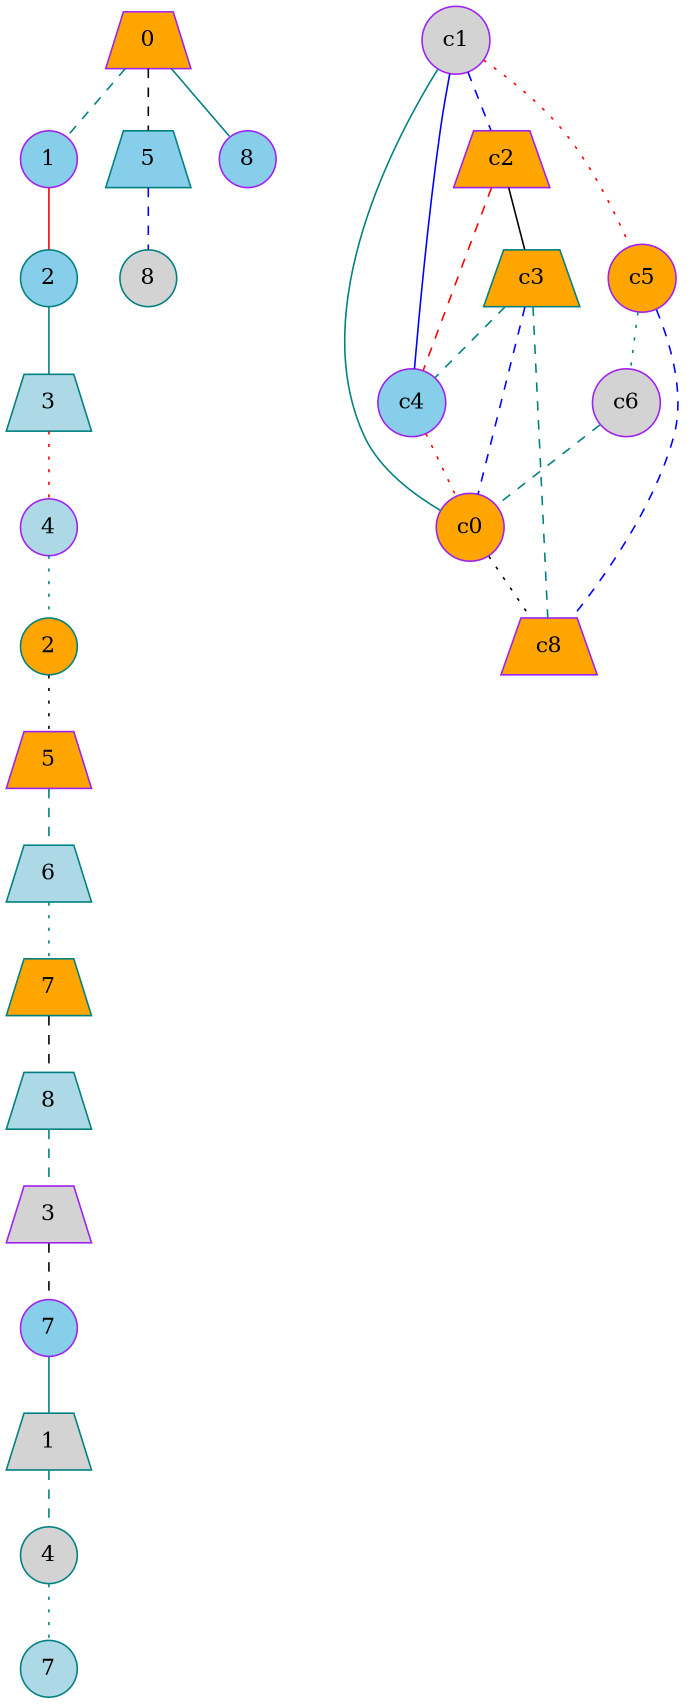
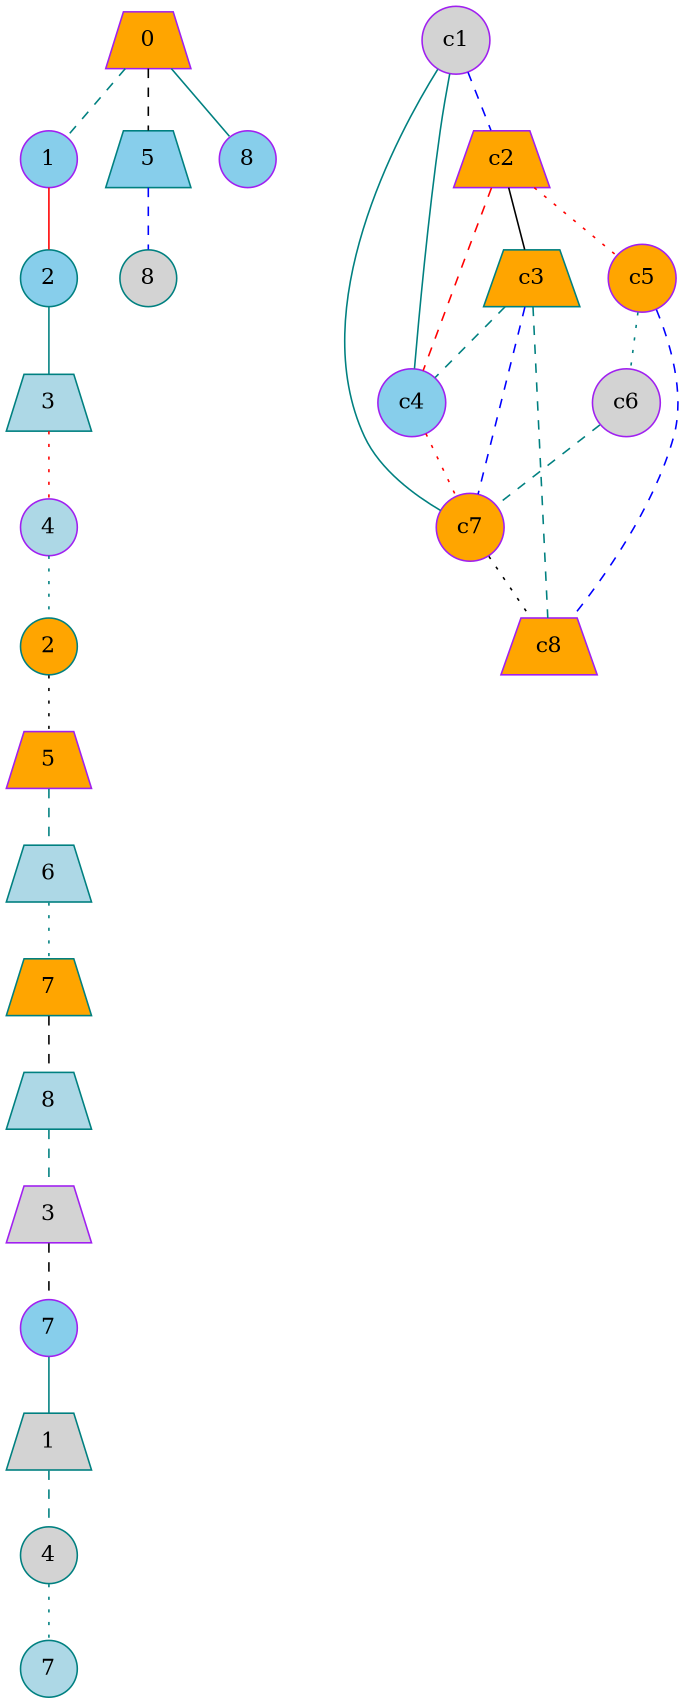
edge "c1" -- "c5": now "c2" -- "c5"
edge "c1" -- "c4": color blue -> teal
node "c0": label "c0" -> "c7"
